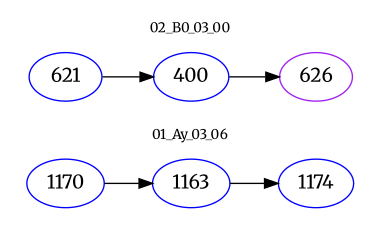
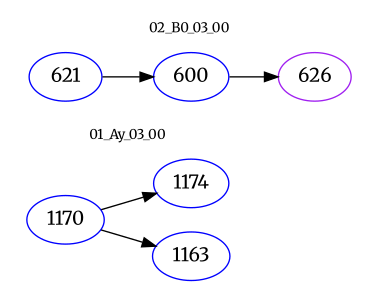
node "400": label "400" -> "600"
cluster "01_Ay_03_06": label "01_Ay_03_06" -> "01_Ay_03_00"
edge "1163" -> "1174": now "1170" -> "1174"
